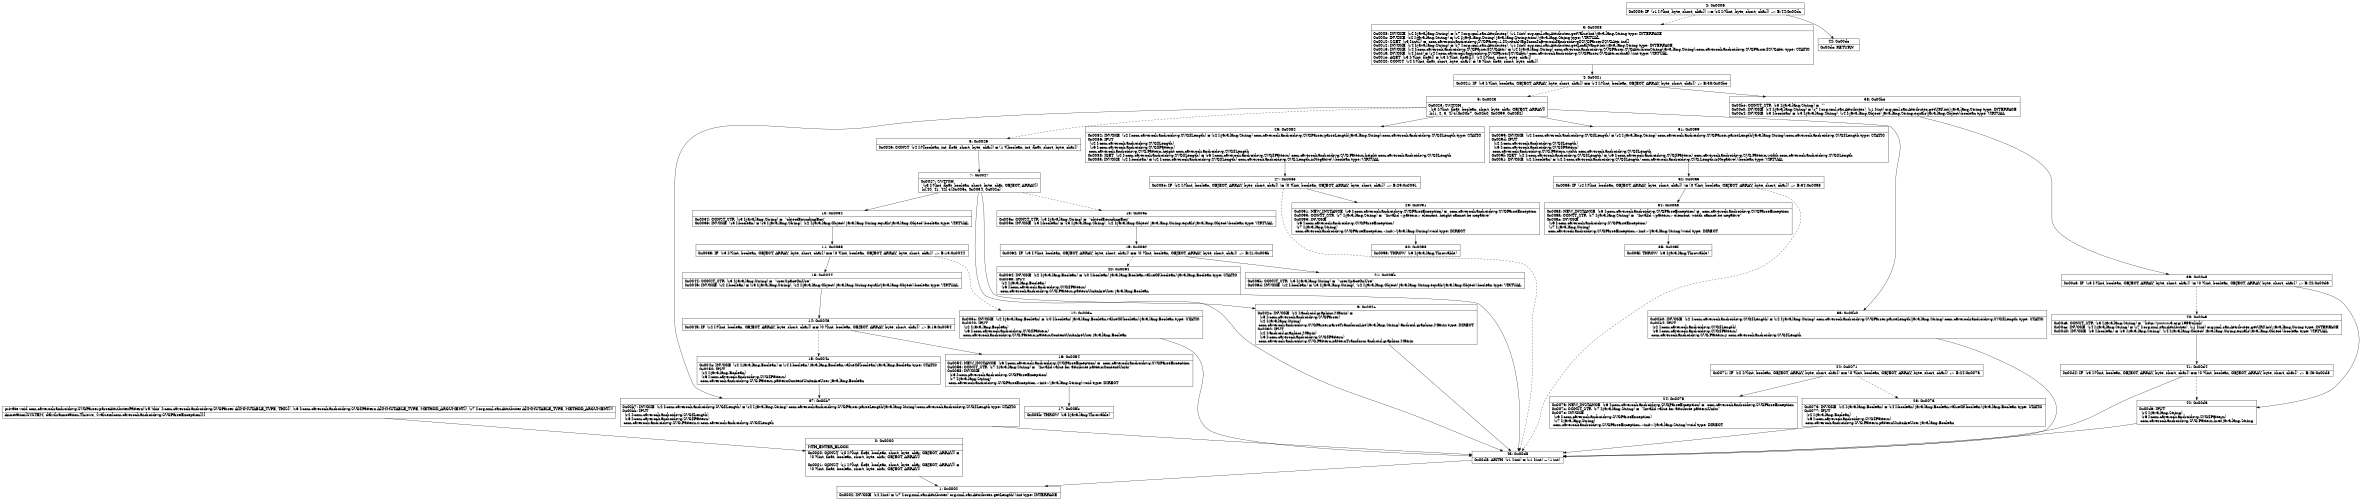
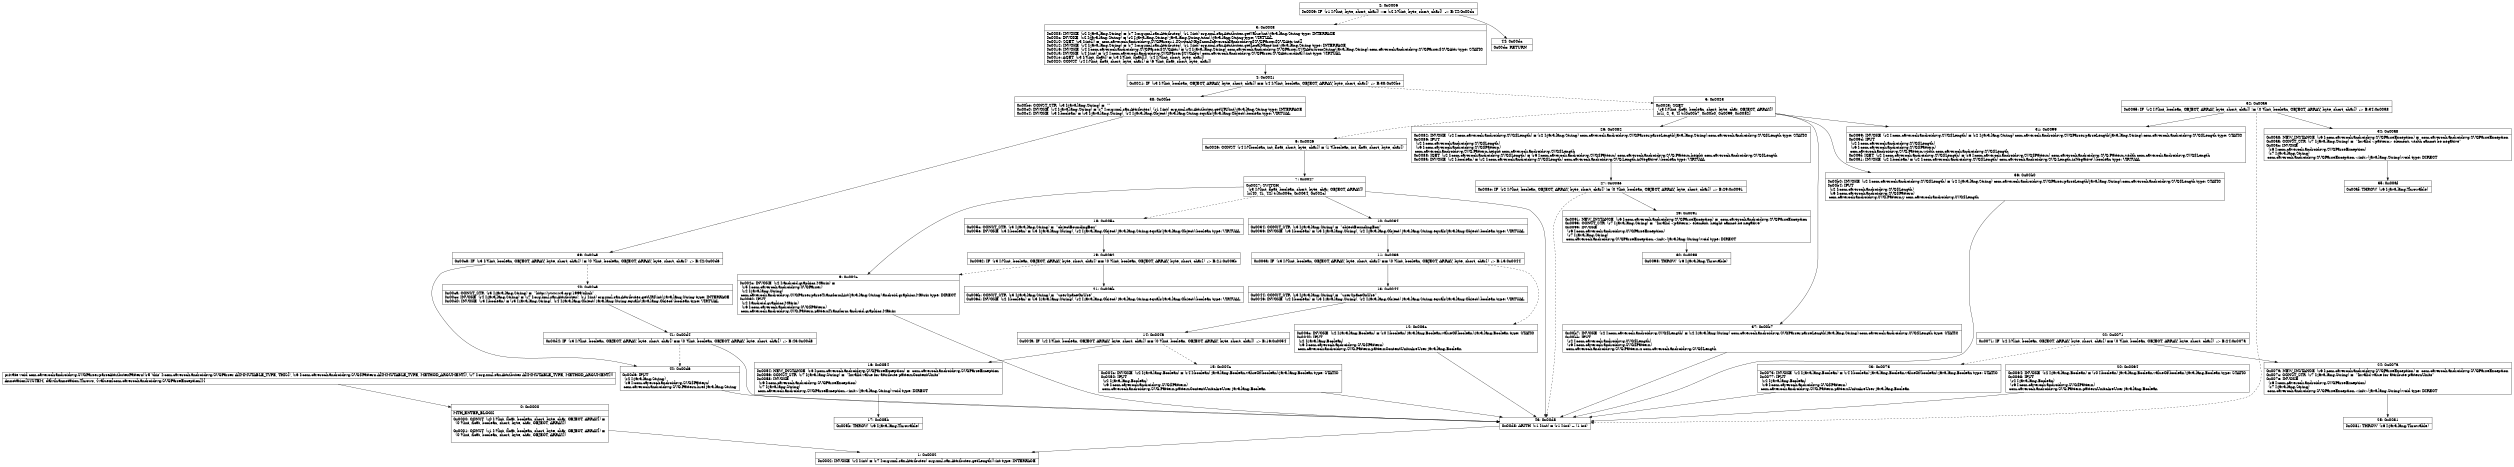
node "5: 0x0023": text "0x0023: SWITCH" -> "0x0023: SGET"
edge "31: 0x0099" -> "32: 0x00a5": reversed
edge "19: 0x0062" -> "20: 0x0064": now "19: 0x0062" -> "9: 0x002c"
edge "15: 0x004c" -> "37: 0x00b7": now "15: 0x004c" -> "43: 0x00d8"
node "25: 0x0081": added
